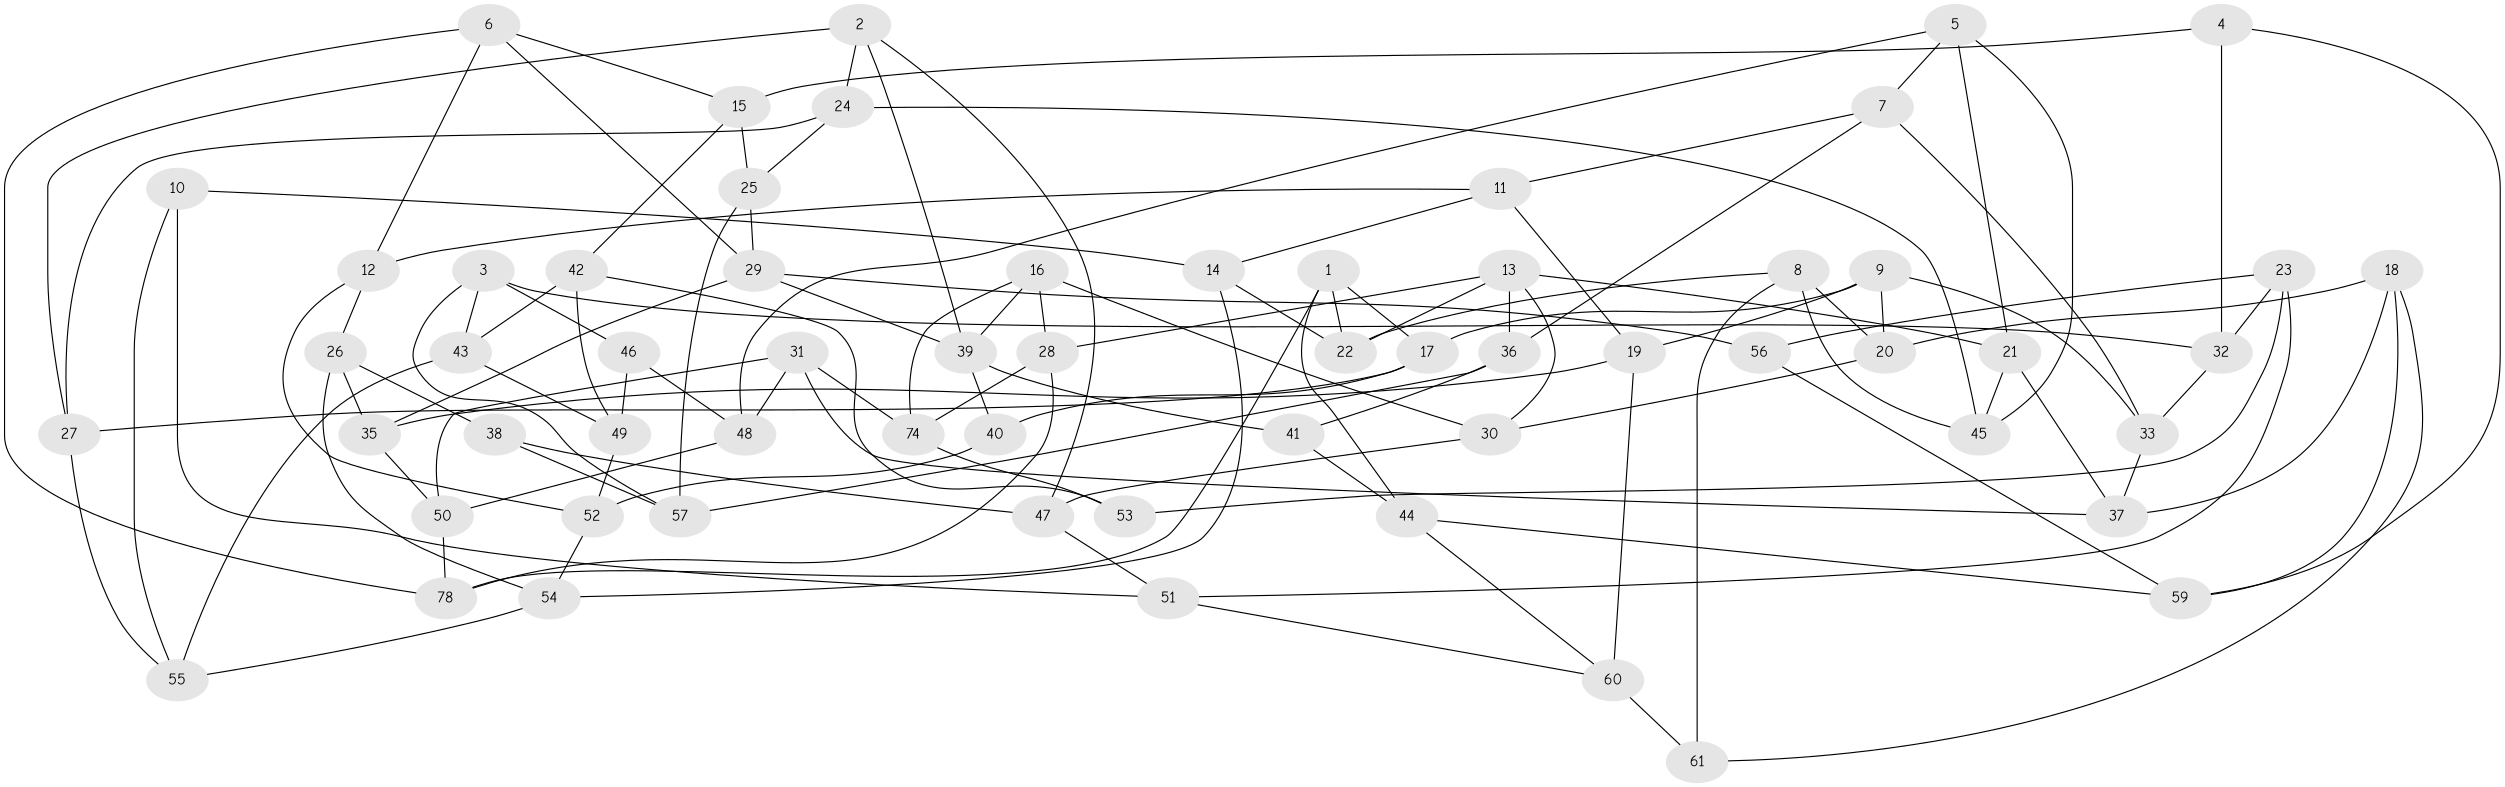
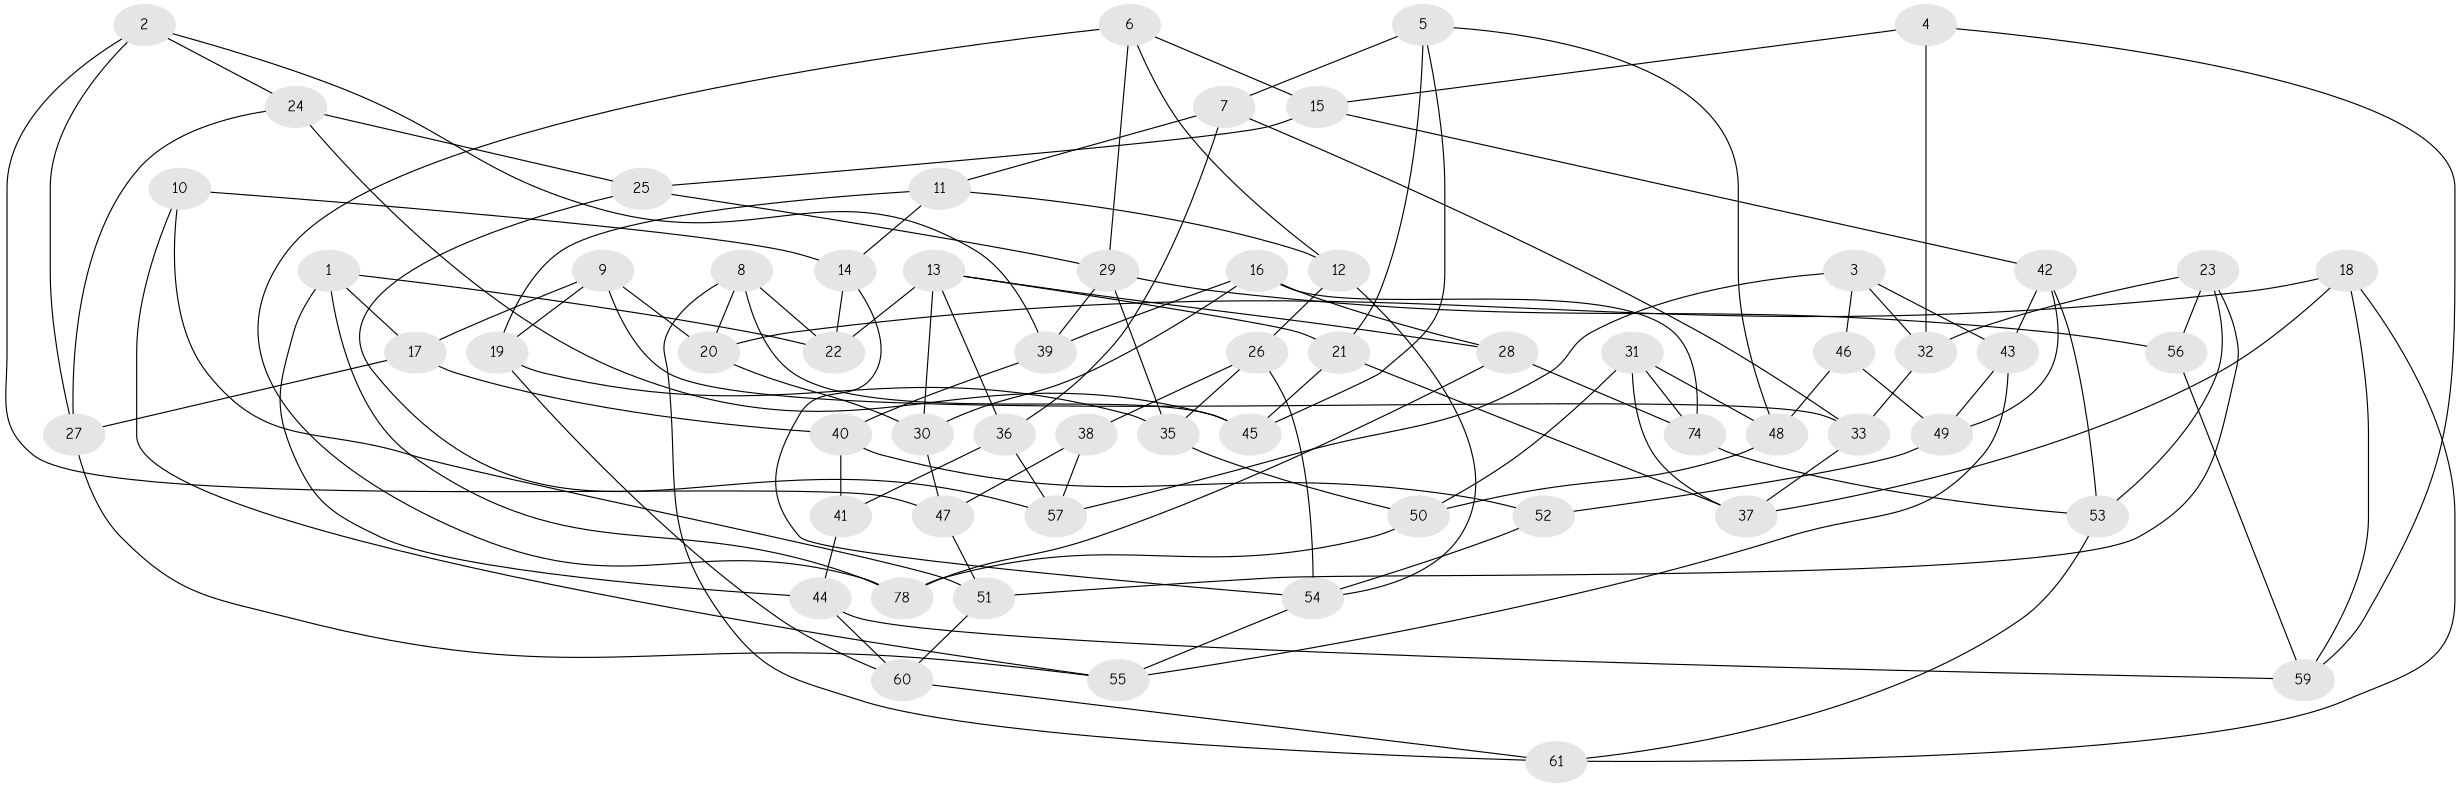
edge "39" -- "41": now "40" -- "41"
edge "12" -- "52": now "12" -- "54"
edge "53" -- "61": added
